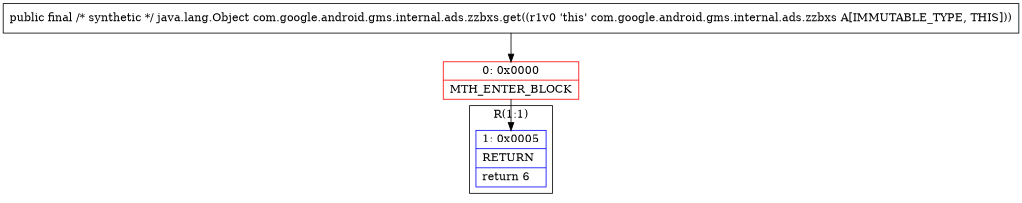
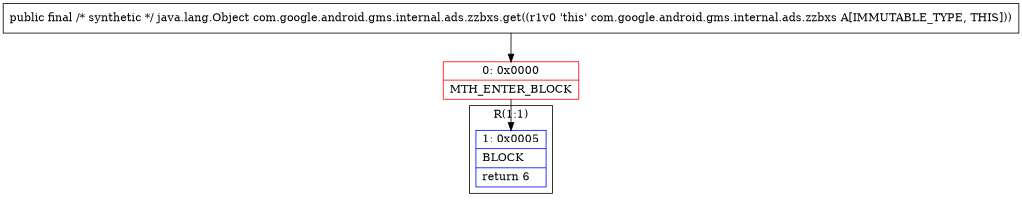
node "1: 0x0005": text "RETURN" -> "BLOCK"
